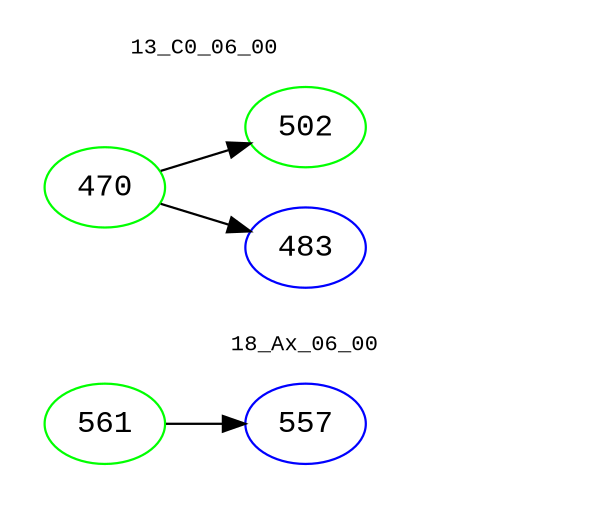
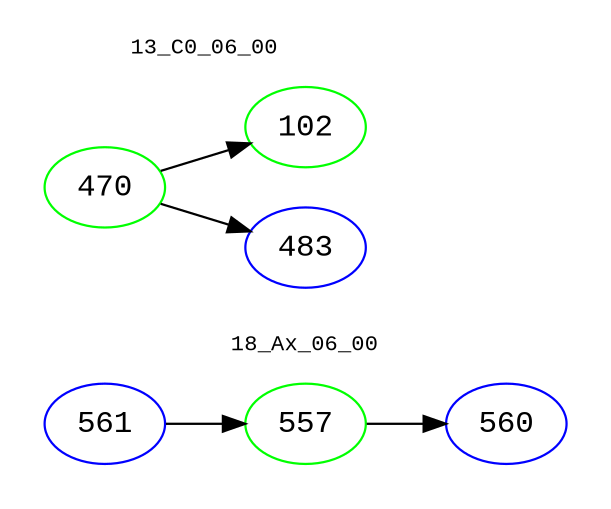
node "502": label "502" -> "102"
node "561": color green -> blue
node "557": color blue -> green
node "560": added
